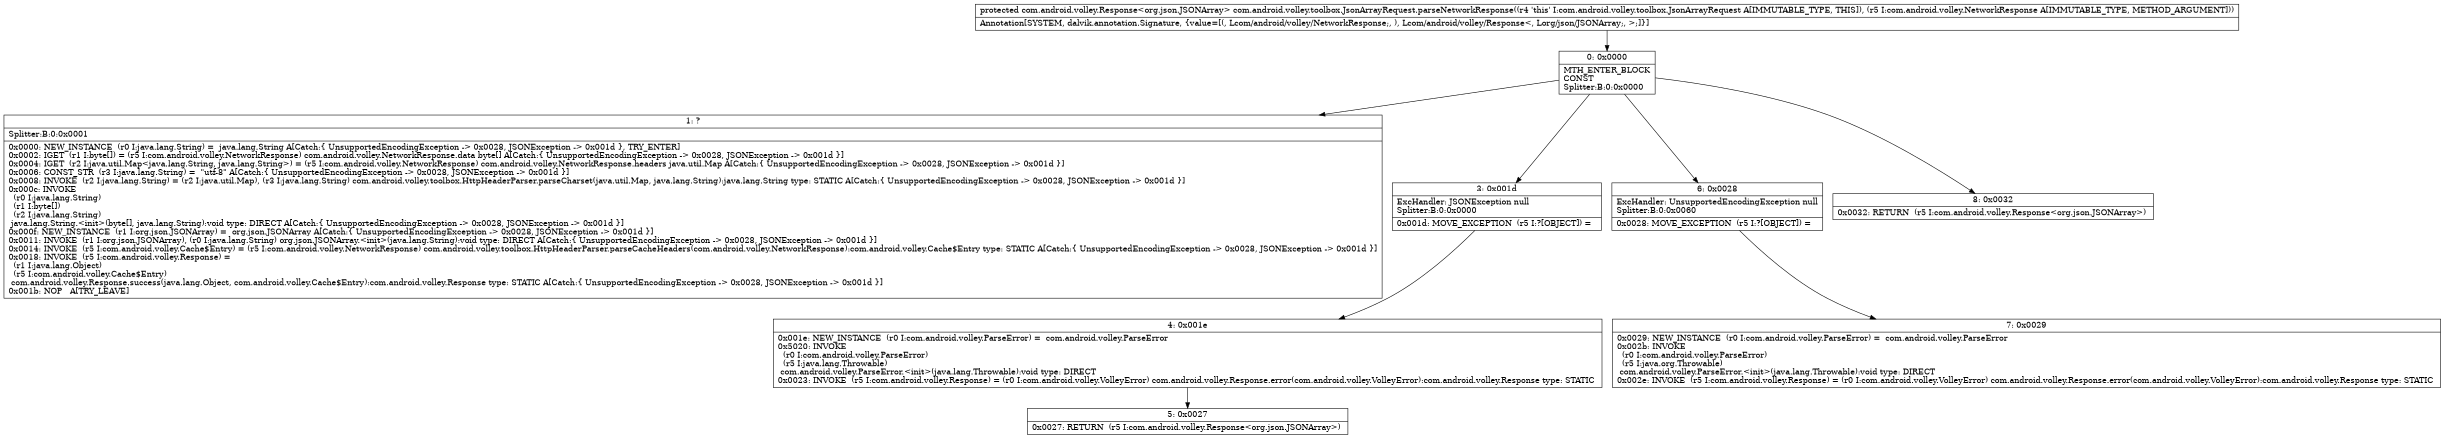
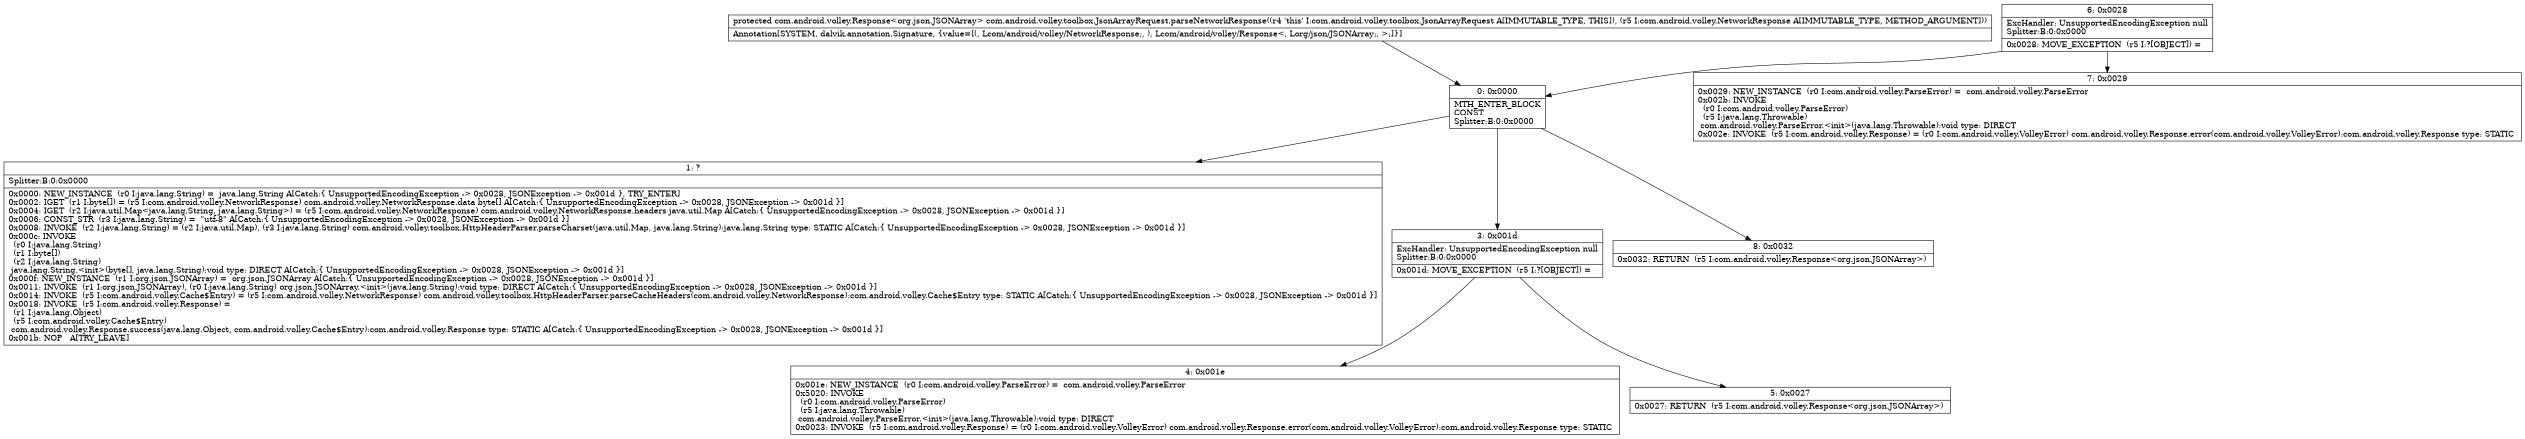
node "1: ?": text "Splitter:B:0:0x0001" -> "Splitter:B:0:0x0000"
edge "0: 0x0000" -> "6: 0x0028": reversed
node "3: 0x001d": text "ExcHandler: JSONException null" -> "ExcHandler: UnsupportedEncodingException null"
node "6: 0x0028": text "Splitter:B:0:0x0060" -> "Splitter:B:0:0x0000"
node "7: 0x0029": text "(r5 I:java.org.Throwable)" -> "(r5 I:java.lang.Throwable)"
edge "4: 0x001e" -> "5: 0x0027": now "3: 0x001d" -> "5: 0x0027"
